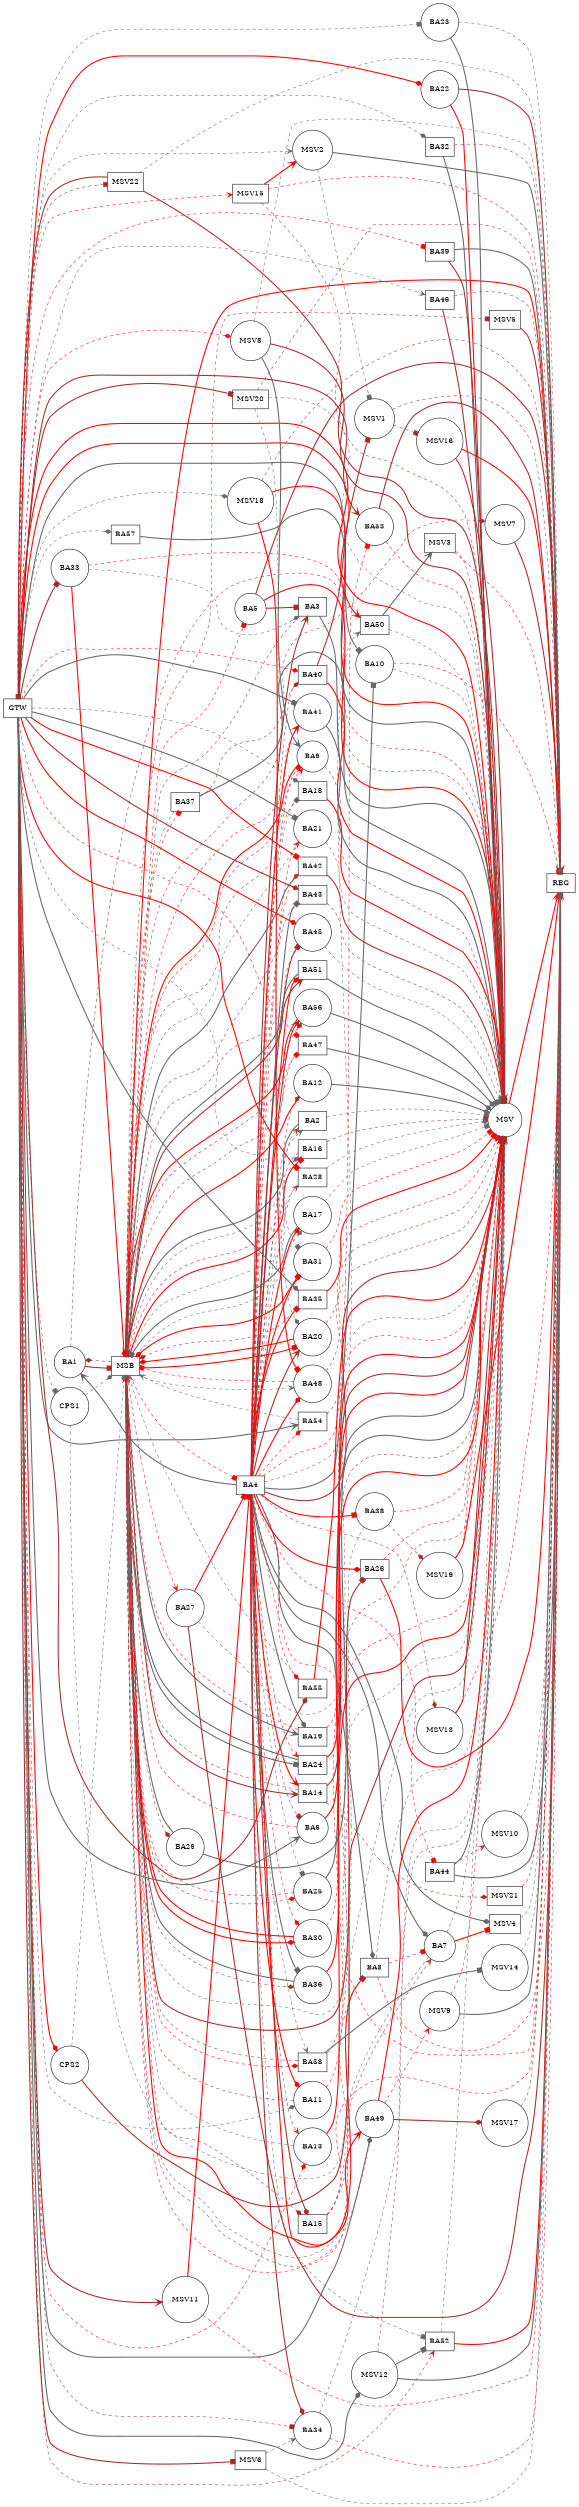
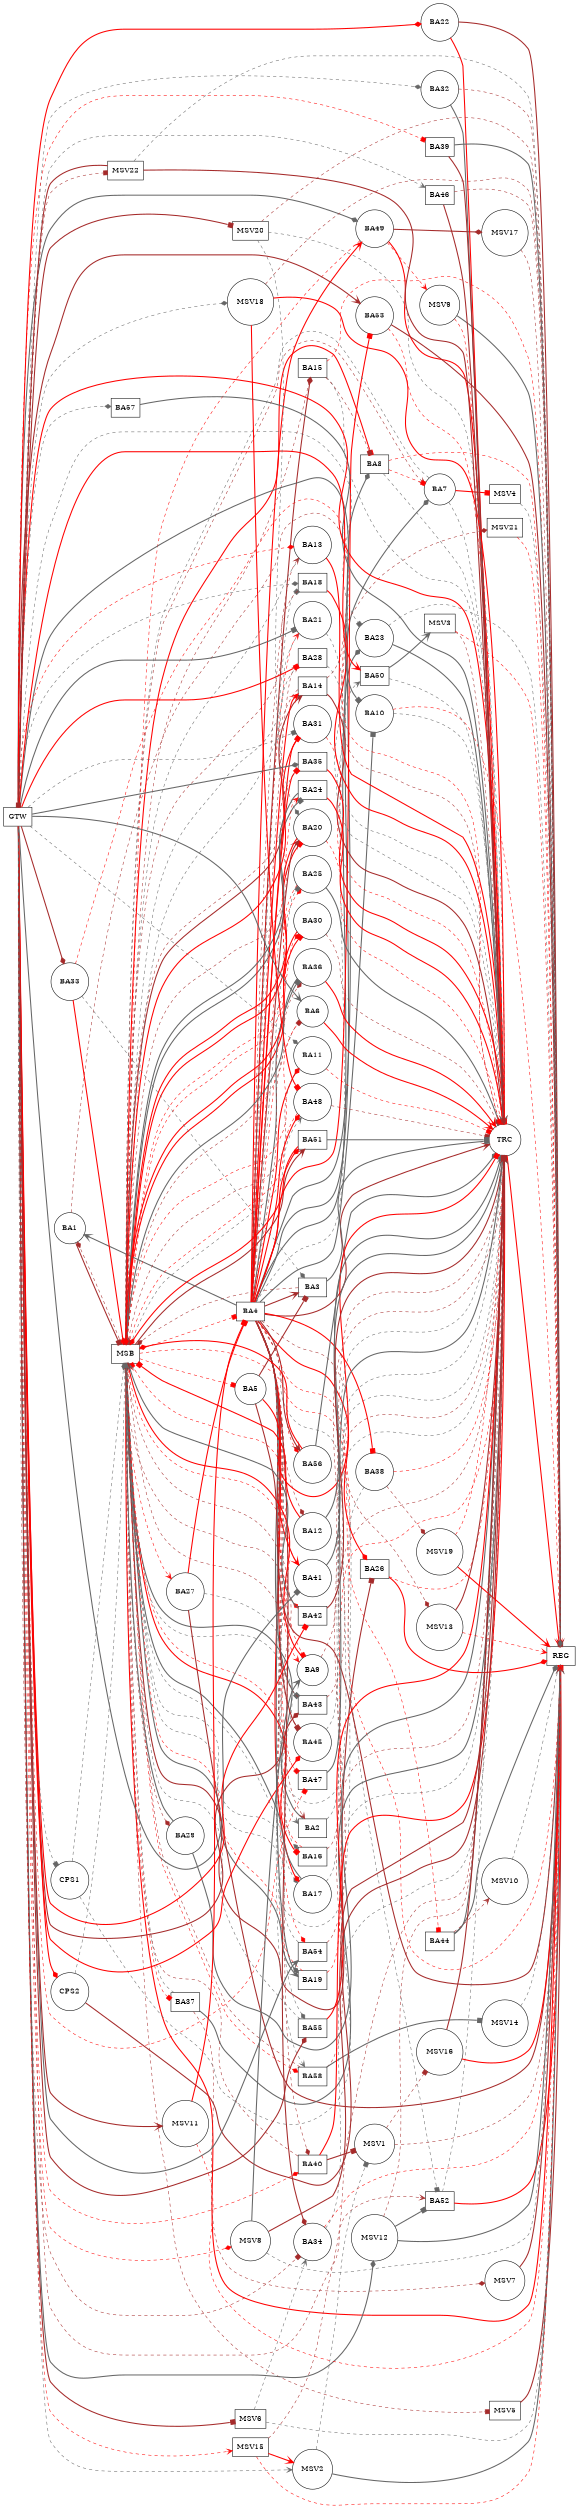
node "BA32": shape box -> circle
edge "GTW" -> "BA33": arrowhead box -> diamond
edge "BA4" -> "BA53": style dashed -> bold
node "MSV": label "MSV" -> "TRC"
edge "BA51" -> "MSB": color gray40 -> red
edge "BA4" -> "BA55": color red -> gray40
edge "MSB" -> "BA30": arrowhead diamond -> box
edge "BA4" -> "MSV4": now "BA4" -> "BA23"
